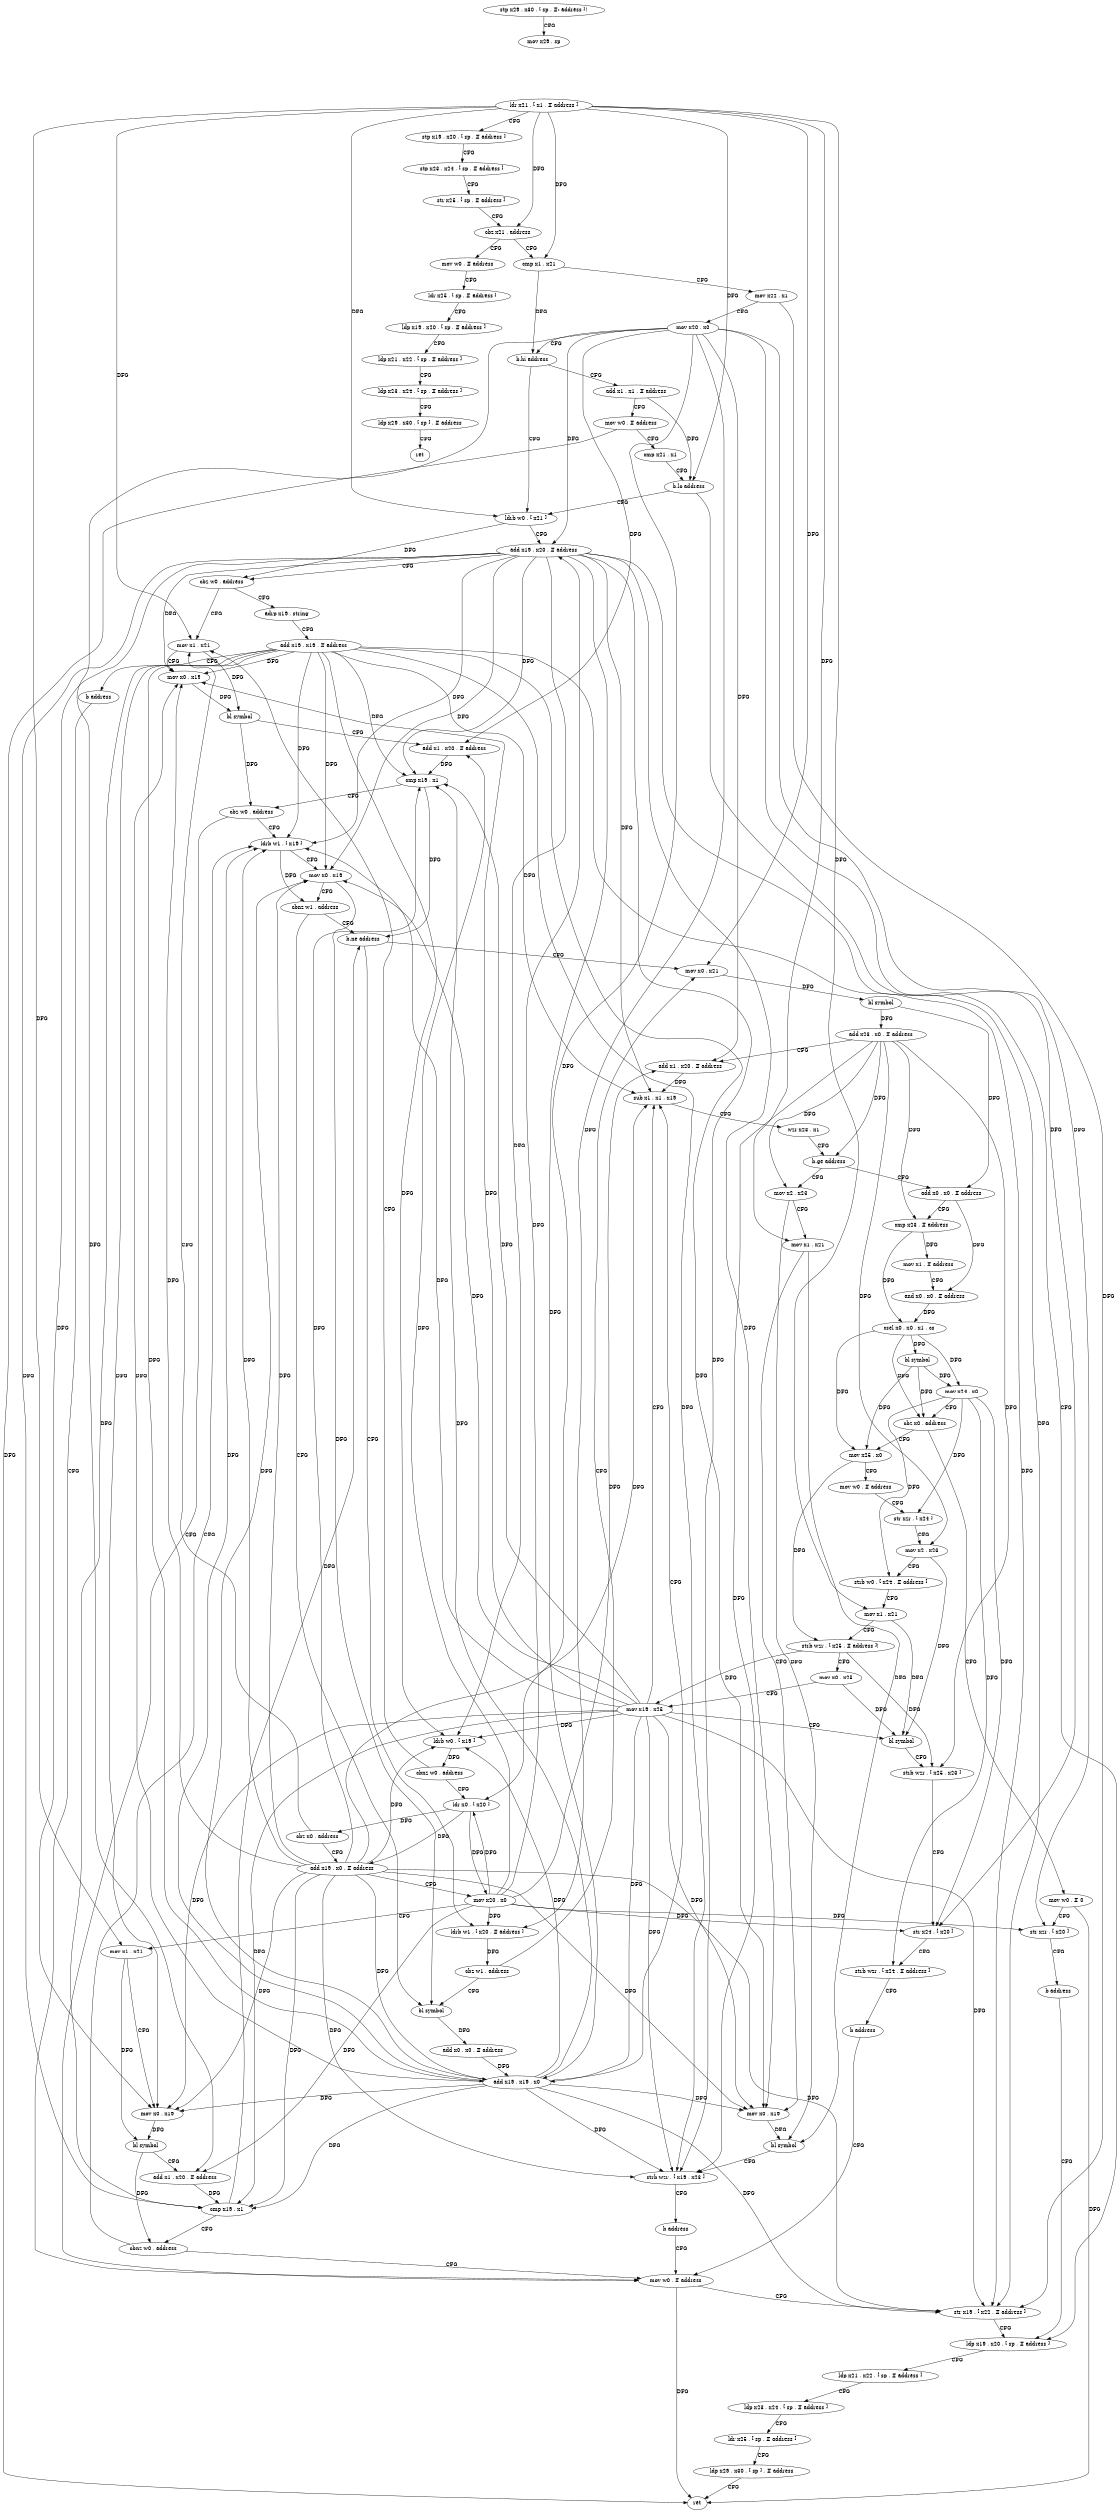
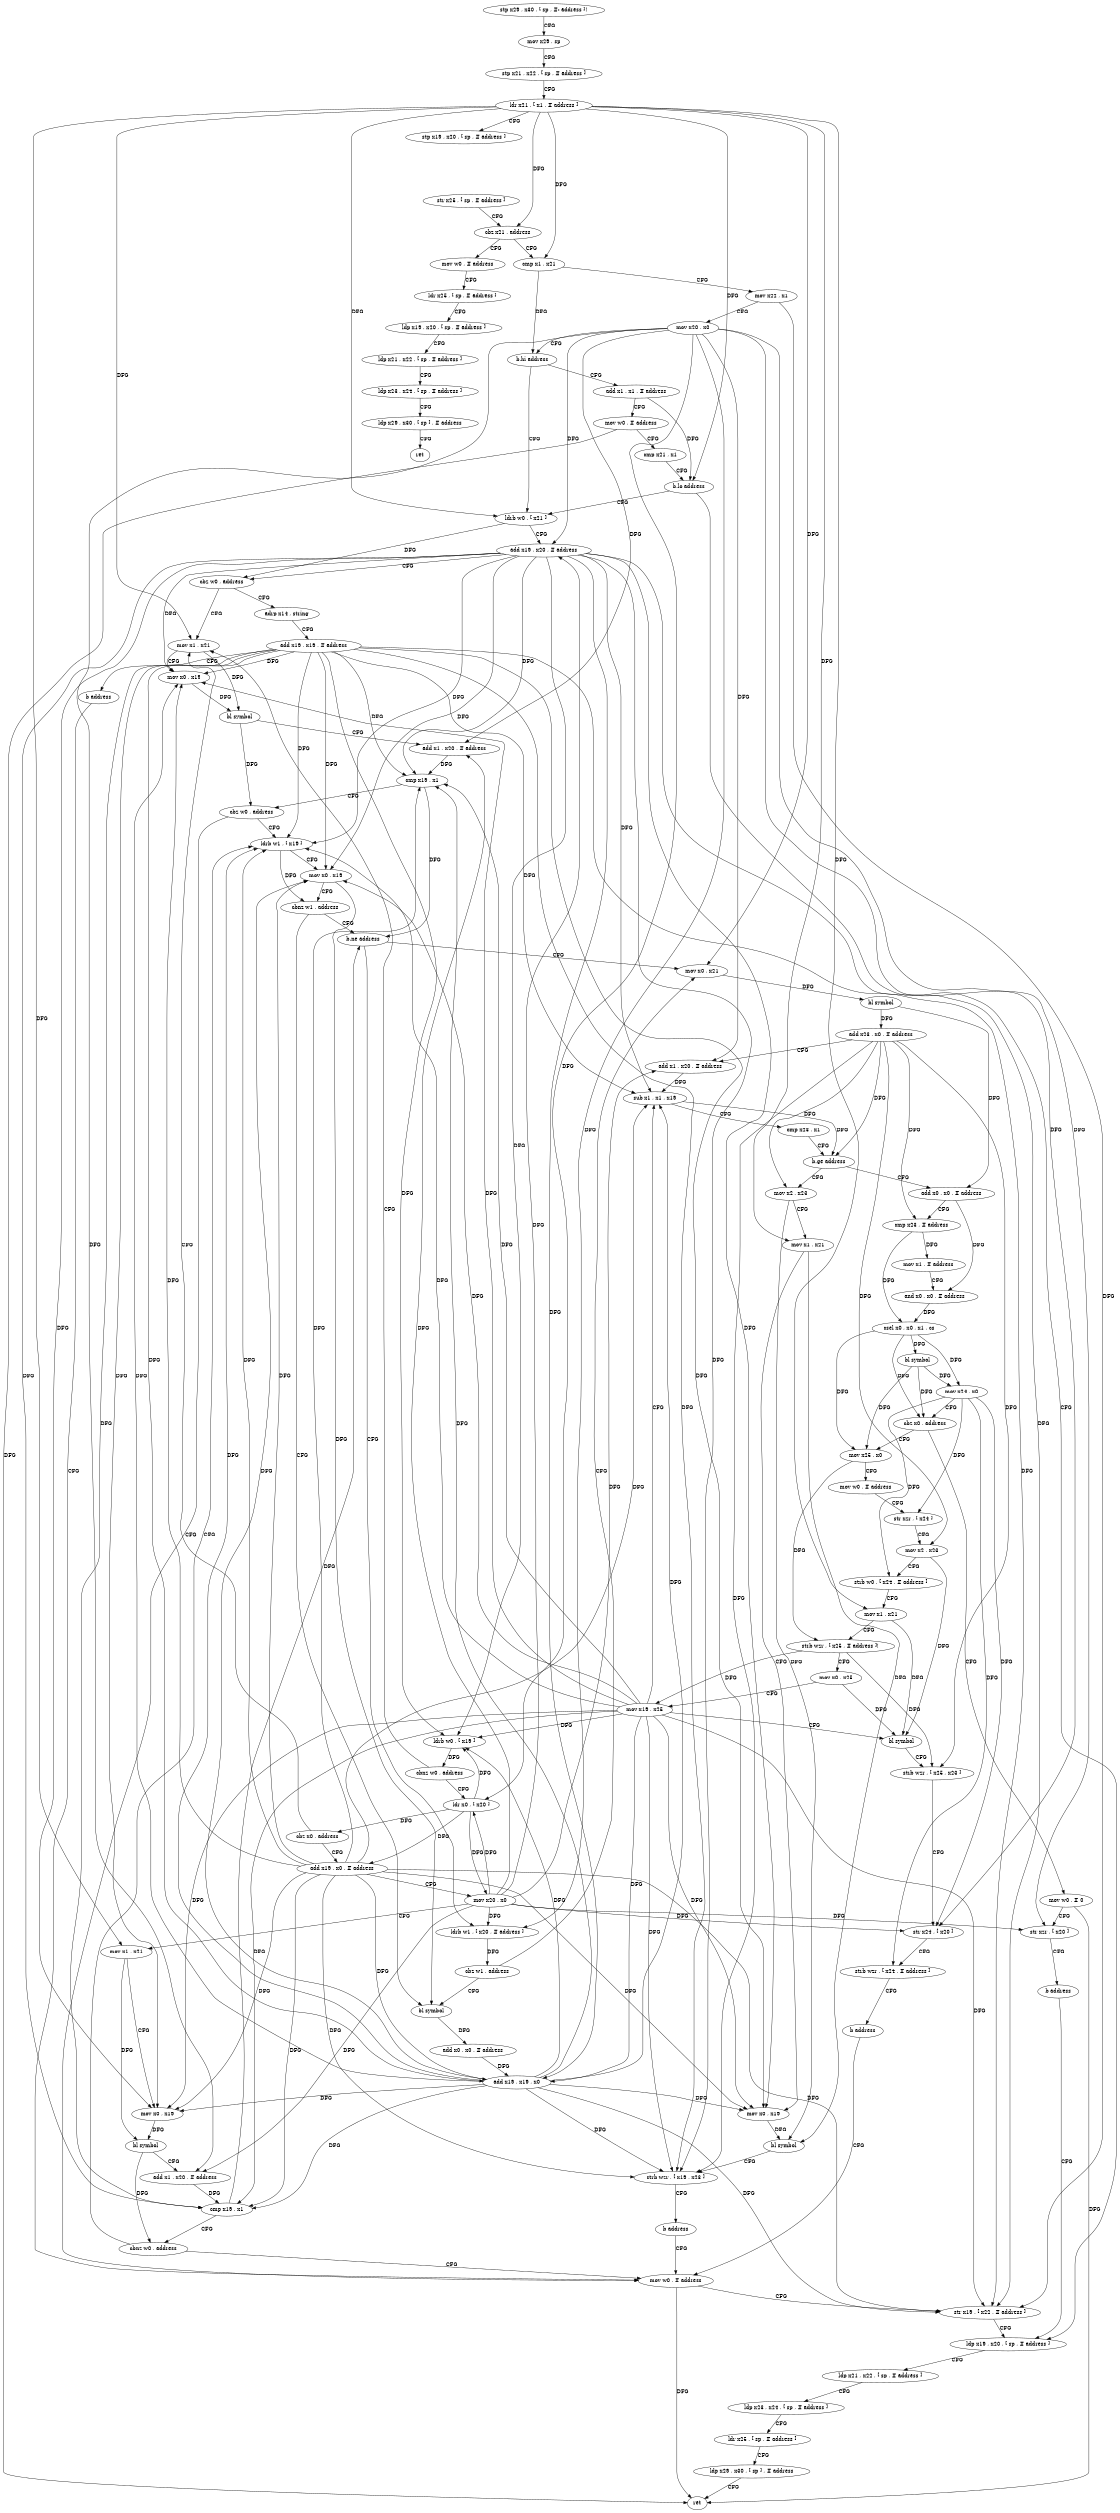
node "stp x21 , x22 , [ sp , # address ]": added
node "stp x23 , x24 , [ sp , # address ]": removed
node "adrp x19 , string": label "adrp x19 , string" -> "adrp x14 , string"
edge "sub x1 , x1 , x19" -> "b.ge address": added, label "DFG"
node "wzr x23 , x1": label "wzr x23 , x1" -> "cmp x23 , x1"
edge "add x19 , x19 , x0" -> "sub x1 , x1 , x19": label "CFG" -> "DFG"
edge "add x19 , x0 , # address" -> "ldrb w0 , [ x19 ]": now "ldr x0 , [ x20 ]" -> "ldrb w0 , [ x19 ]"
